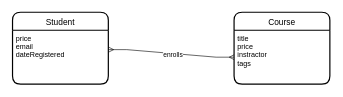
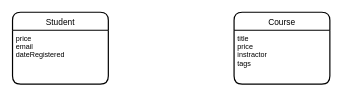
edge "price email dateRegistered" -- "title price instractor tags": removed, label "enrolls"
